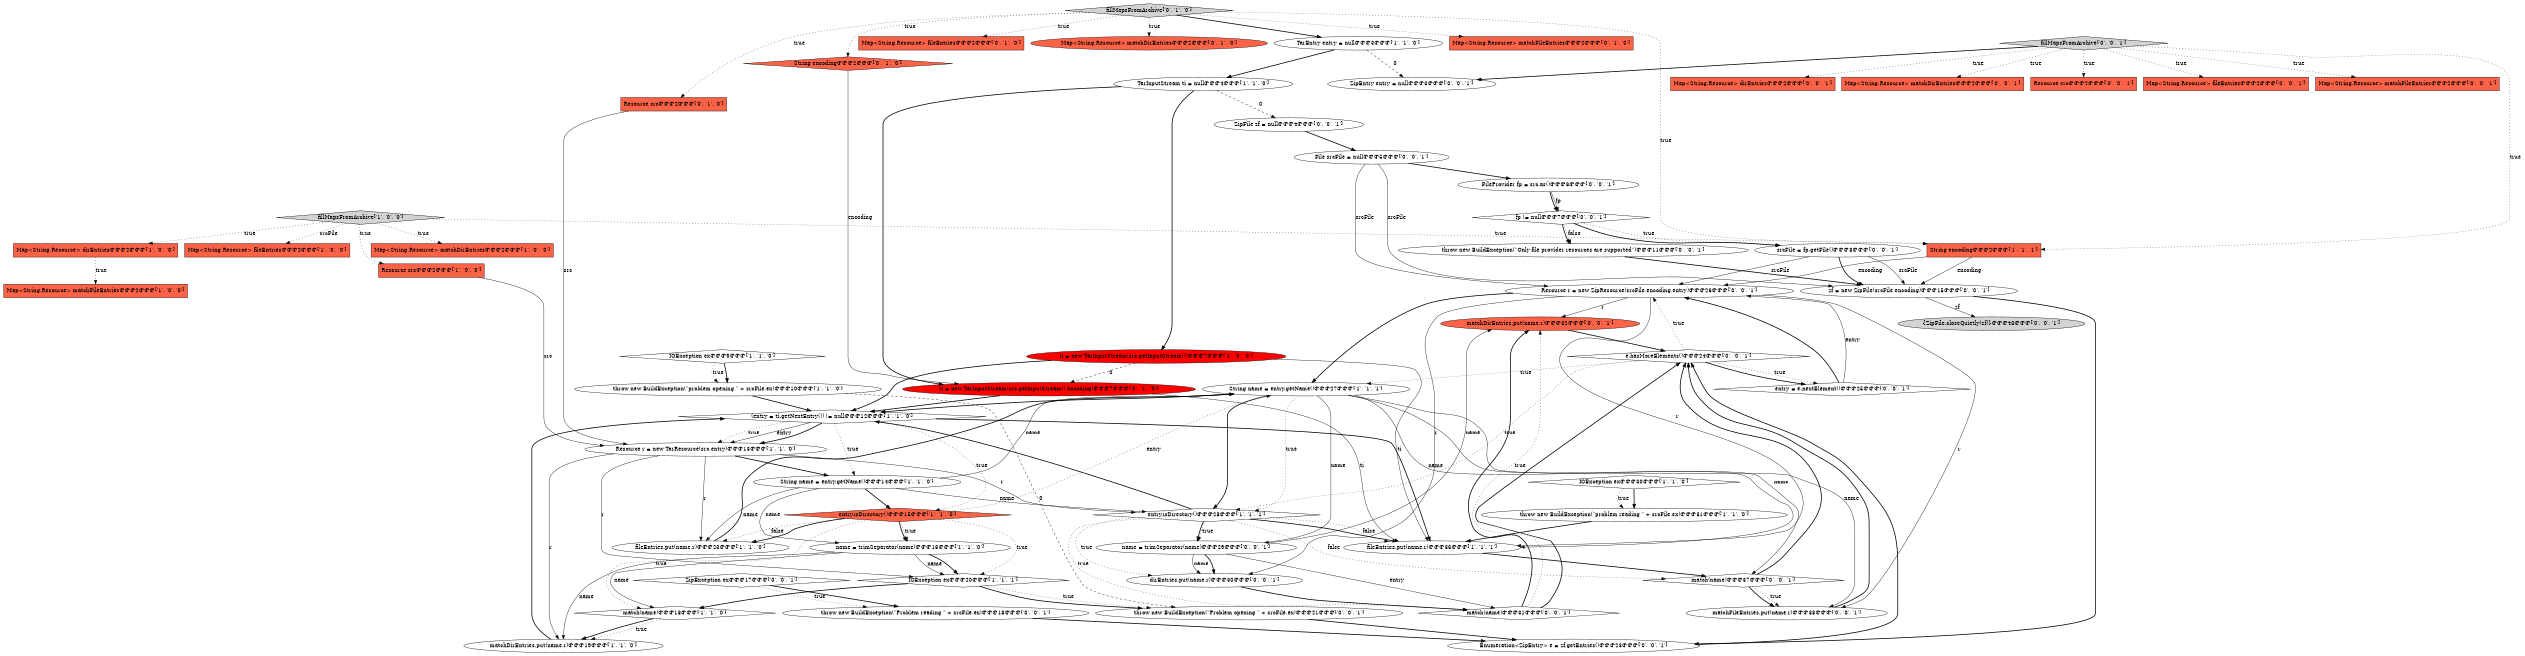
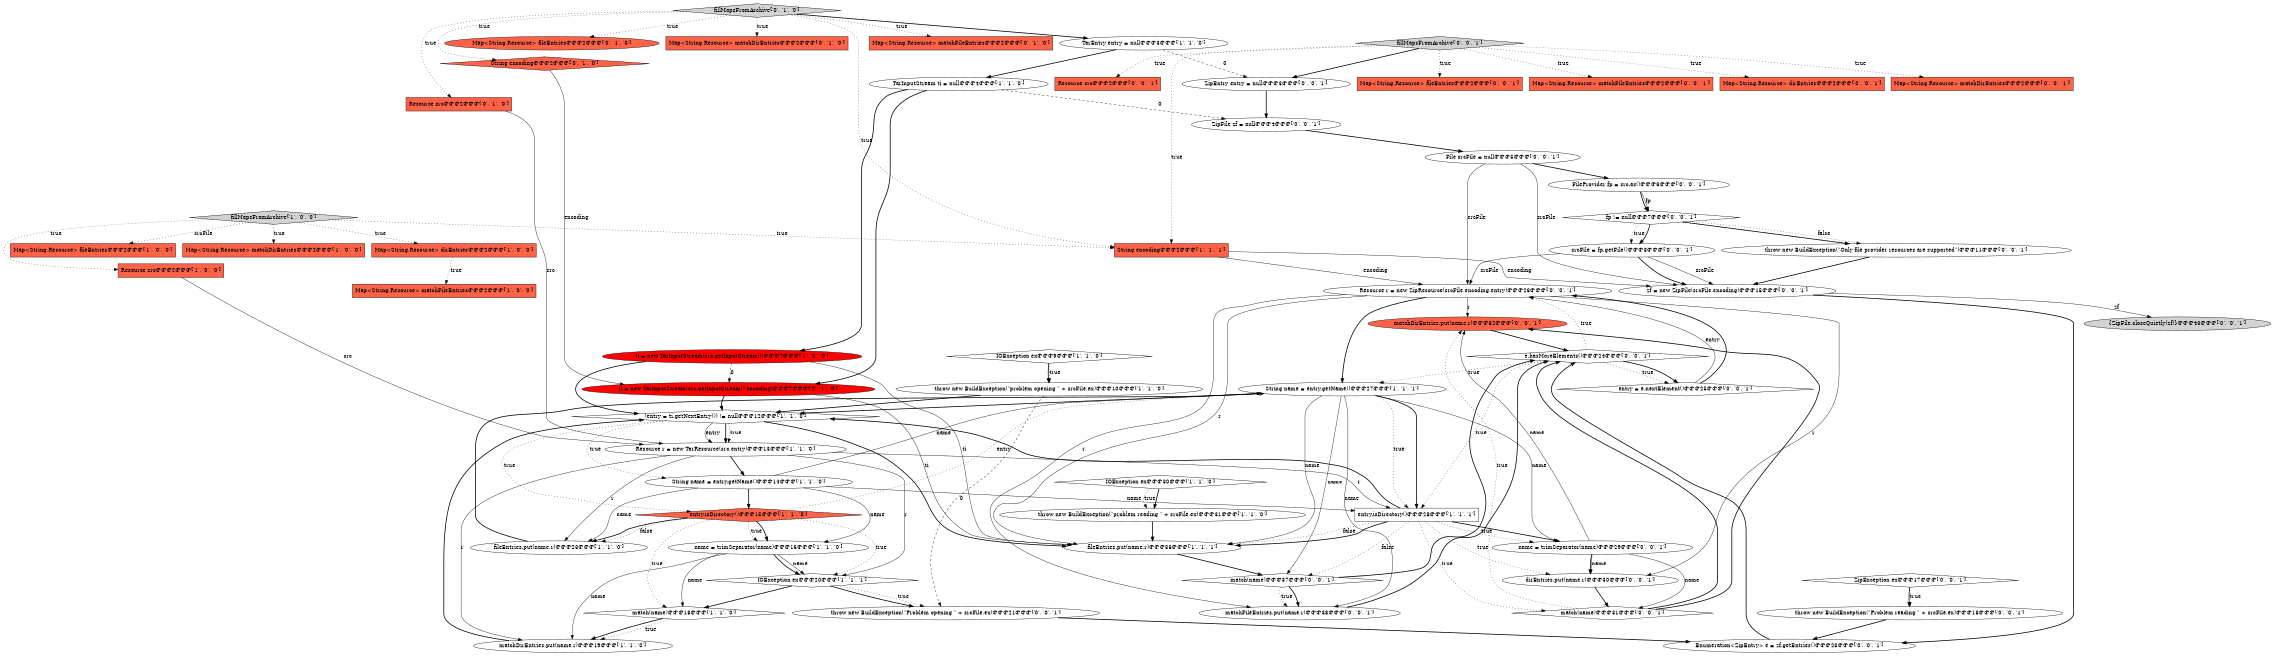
node "Map<String,Resource> fileEntries@@@2@@@['0', '1', '0']": shape box -> ellipse
node "Map<String,Resource> matchDirEntries@@@2@@@['0', '1', '0']": shape ellipse -> box
edge "ZipEntry entry = null@@@3@@@['0', '0', '1']" -> "ZipFile zf = null@@@4@@@['0', '0', '1']": added
node "entry.isDirectory()@@@28@@@['1', '1', '1']": shape diamond -> box
edge "name = trimSeparator(name)@@@29@@@['0', '0', '1']" -> "match(name)@@@31@@@['0', '0', '1']": label "entry" -> "name"
